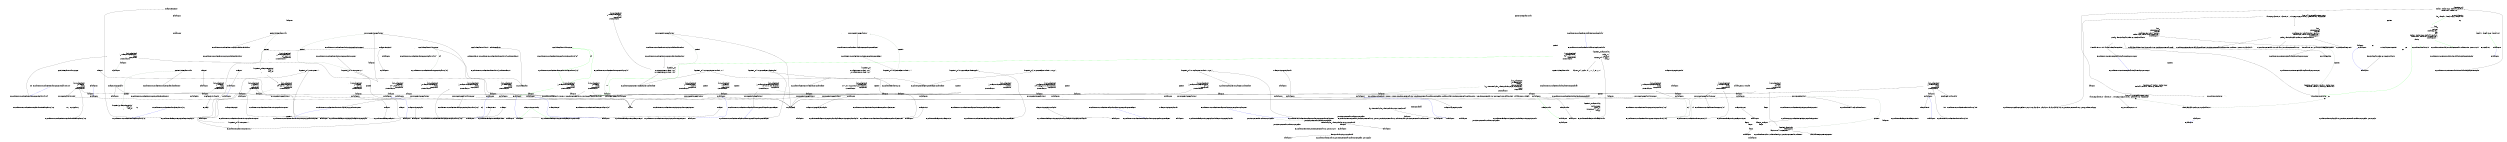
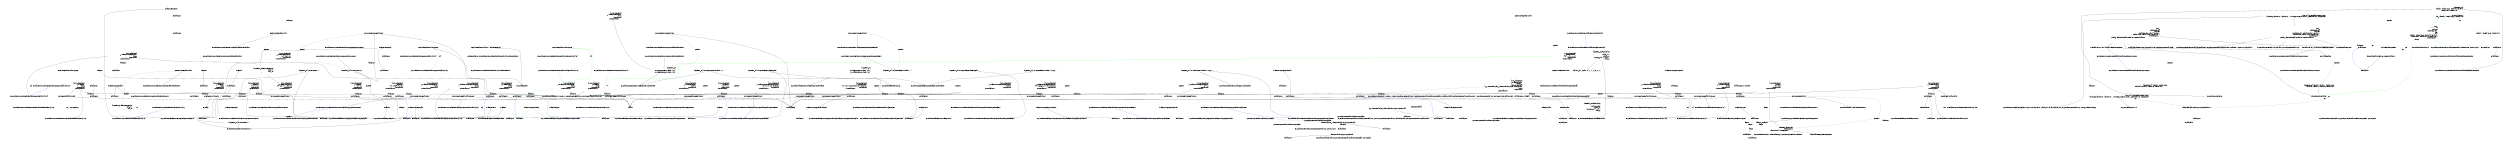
node "result.MissingValueOptionError(expectedTokens)": label "result.MissingValueOptionError(expectedTokens)" -> "result.ShouldBeEquivalentTo(expectedTokens)"
